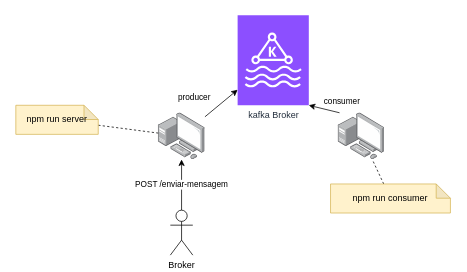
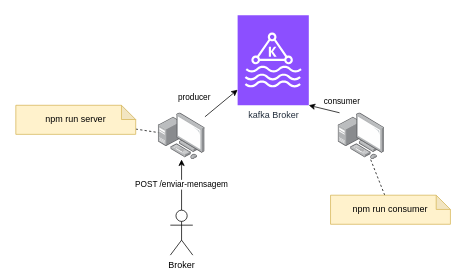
node "npm run server": size 83x29 -> 120x29
node "npm run consumer": moved (390, 199) -> (390, 210)
